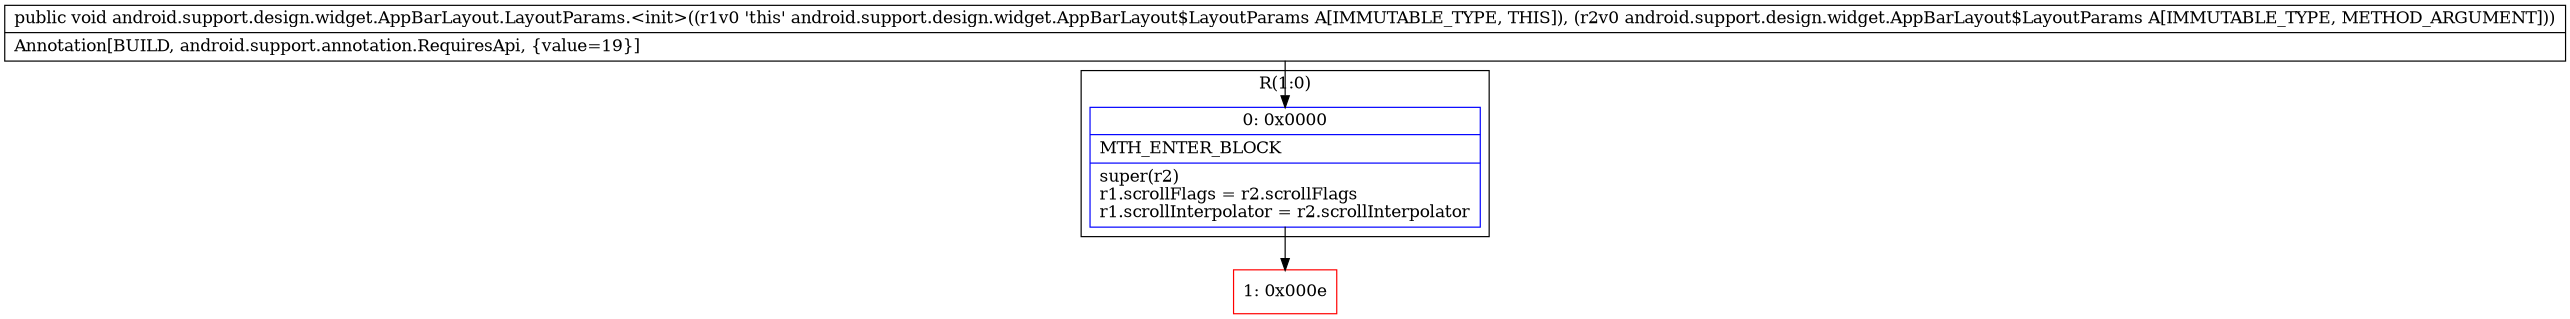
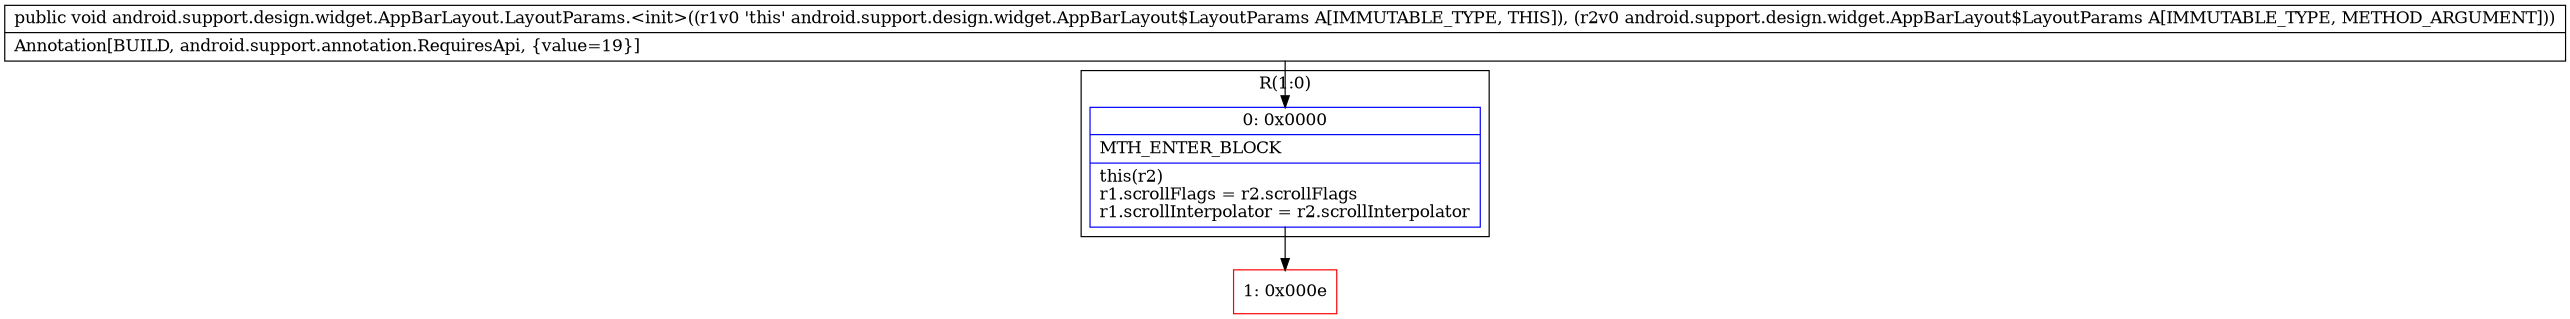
node "0: 0x0000": text "super(r2)" -> "this(r2)"
